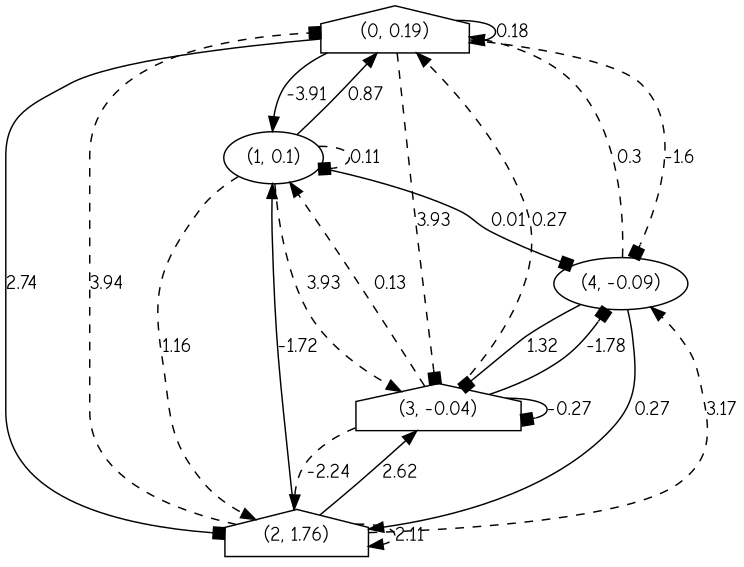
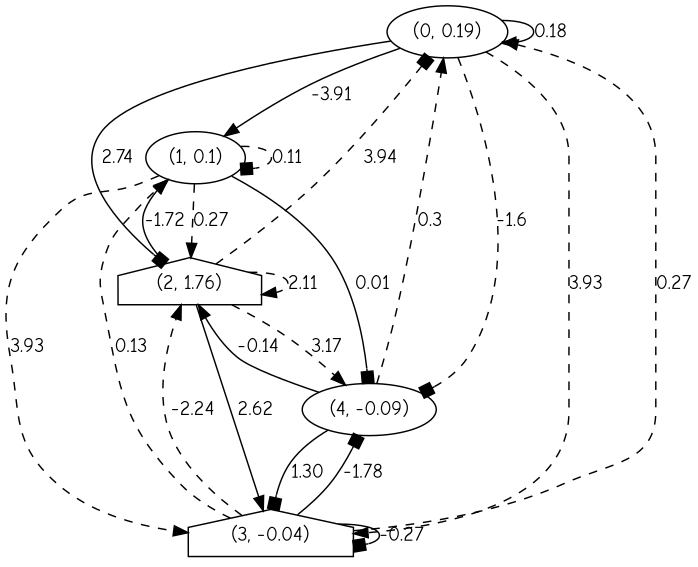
node "(0, 0.19)": shape house -> ellipse
edge "(1, 0.1)" -> "(0, 0.19)": removed, label "0.87"
edge "(0, 0.19)" -> "(3, -0.04)": arrowhead box -> normal
edge "(1, 0.1)" -> "(2, 1.76)": label "1.16" -> "0.27"
edge "(4, -0.09)" -> "(3, -0.04)": label "1.32" -> "1.30"
edge "(4, -0.09)" -> "(2, 1.76)": label "0.27" -> "-0.14"
